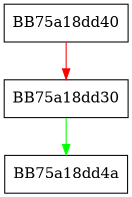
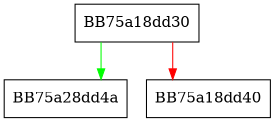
edge "BB75a18dd40" -> "BB75a18dd30": reversed
node "BB75a18dd4a": label "BB75a18dd4a" -> "BB75a28dd4a"
